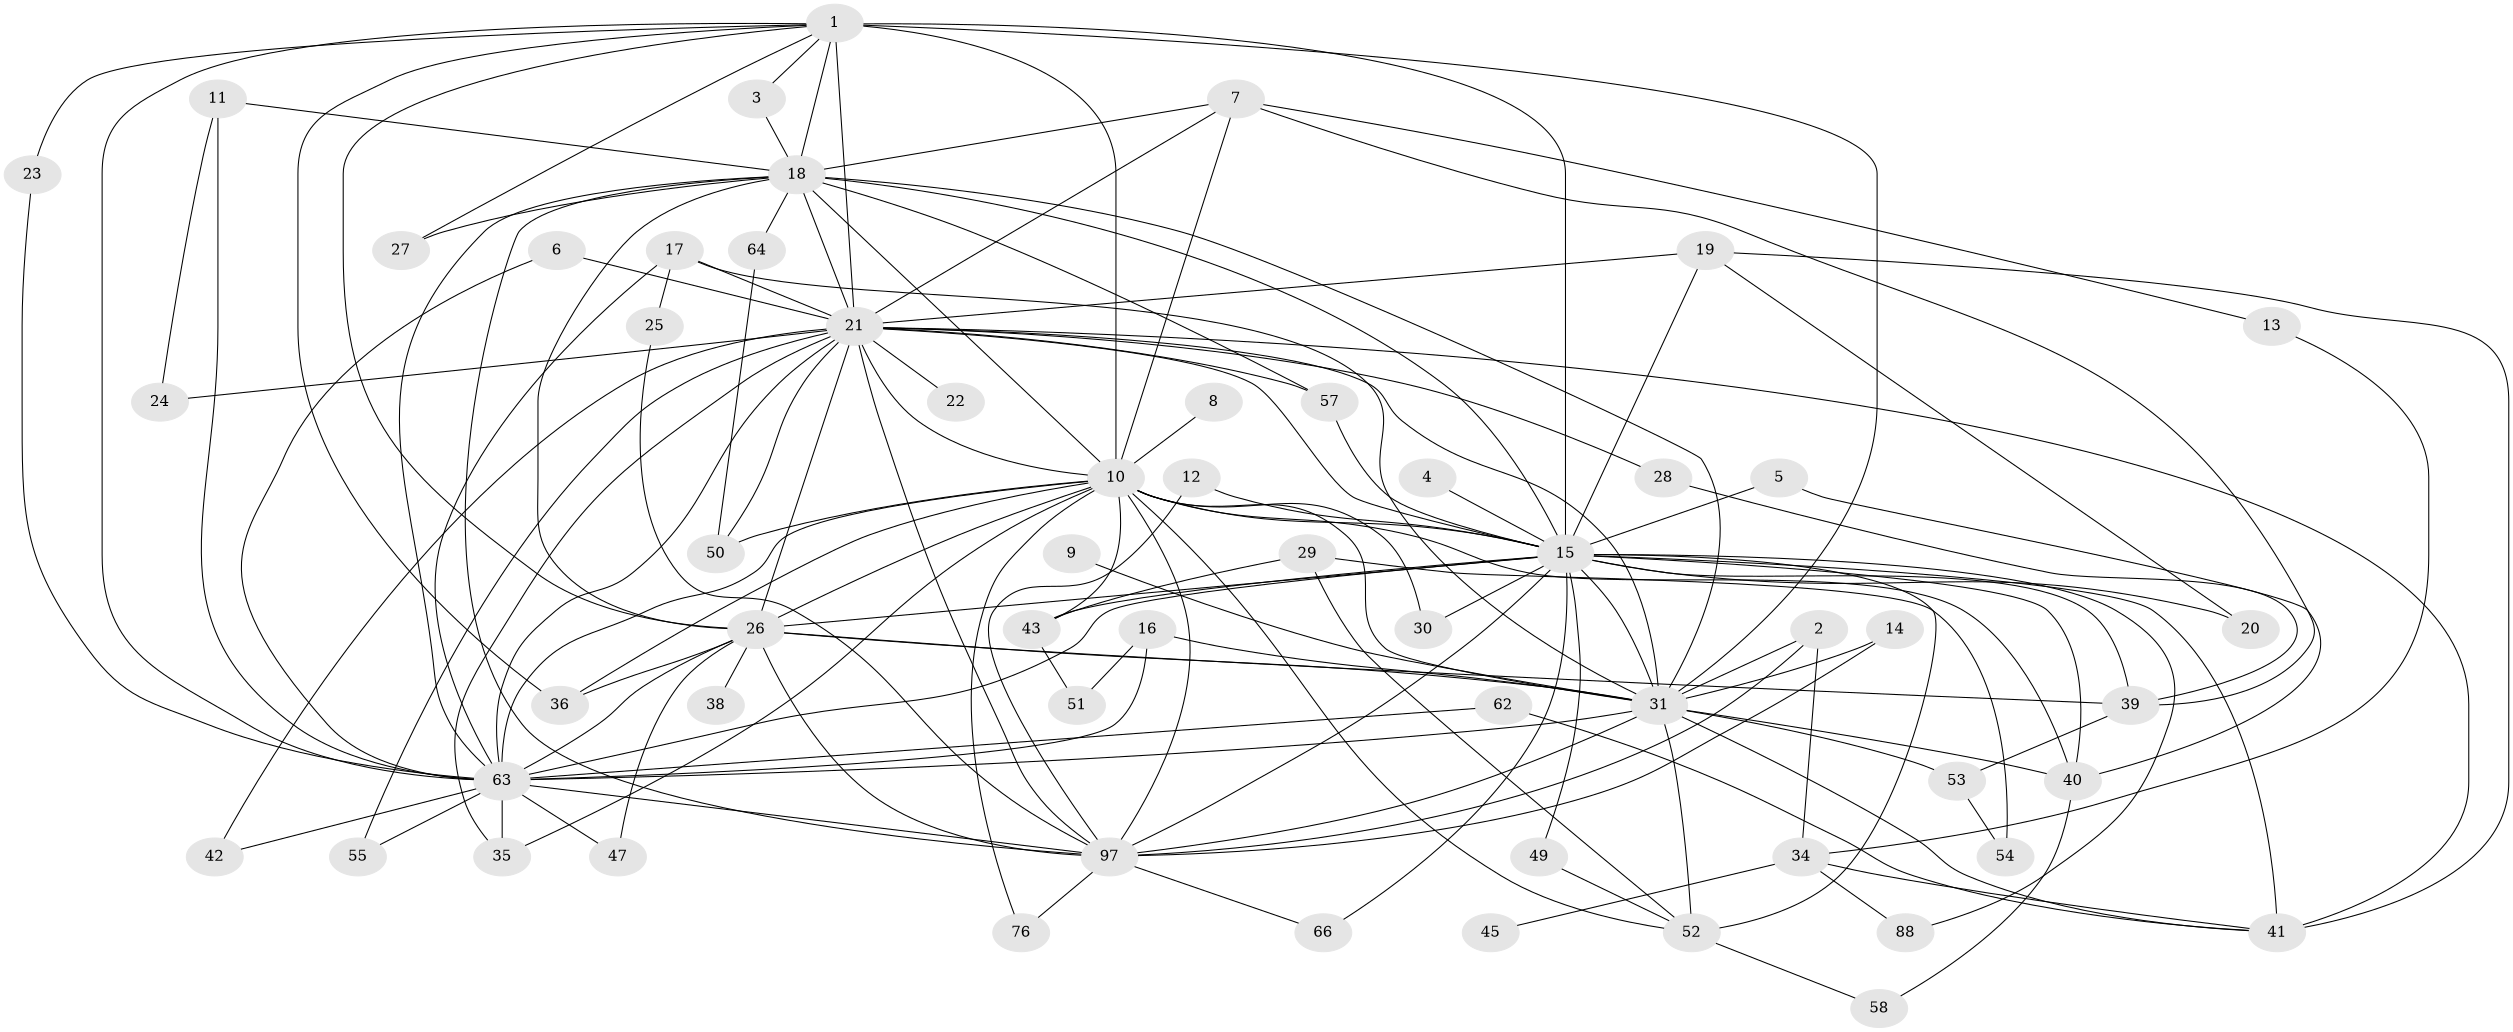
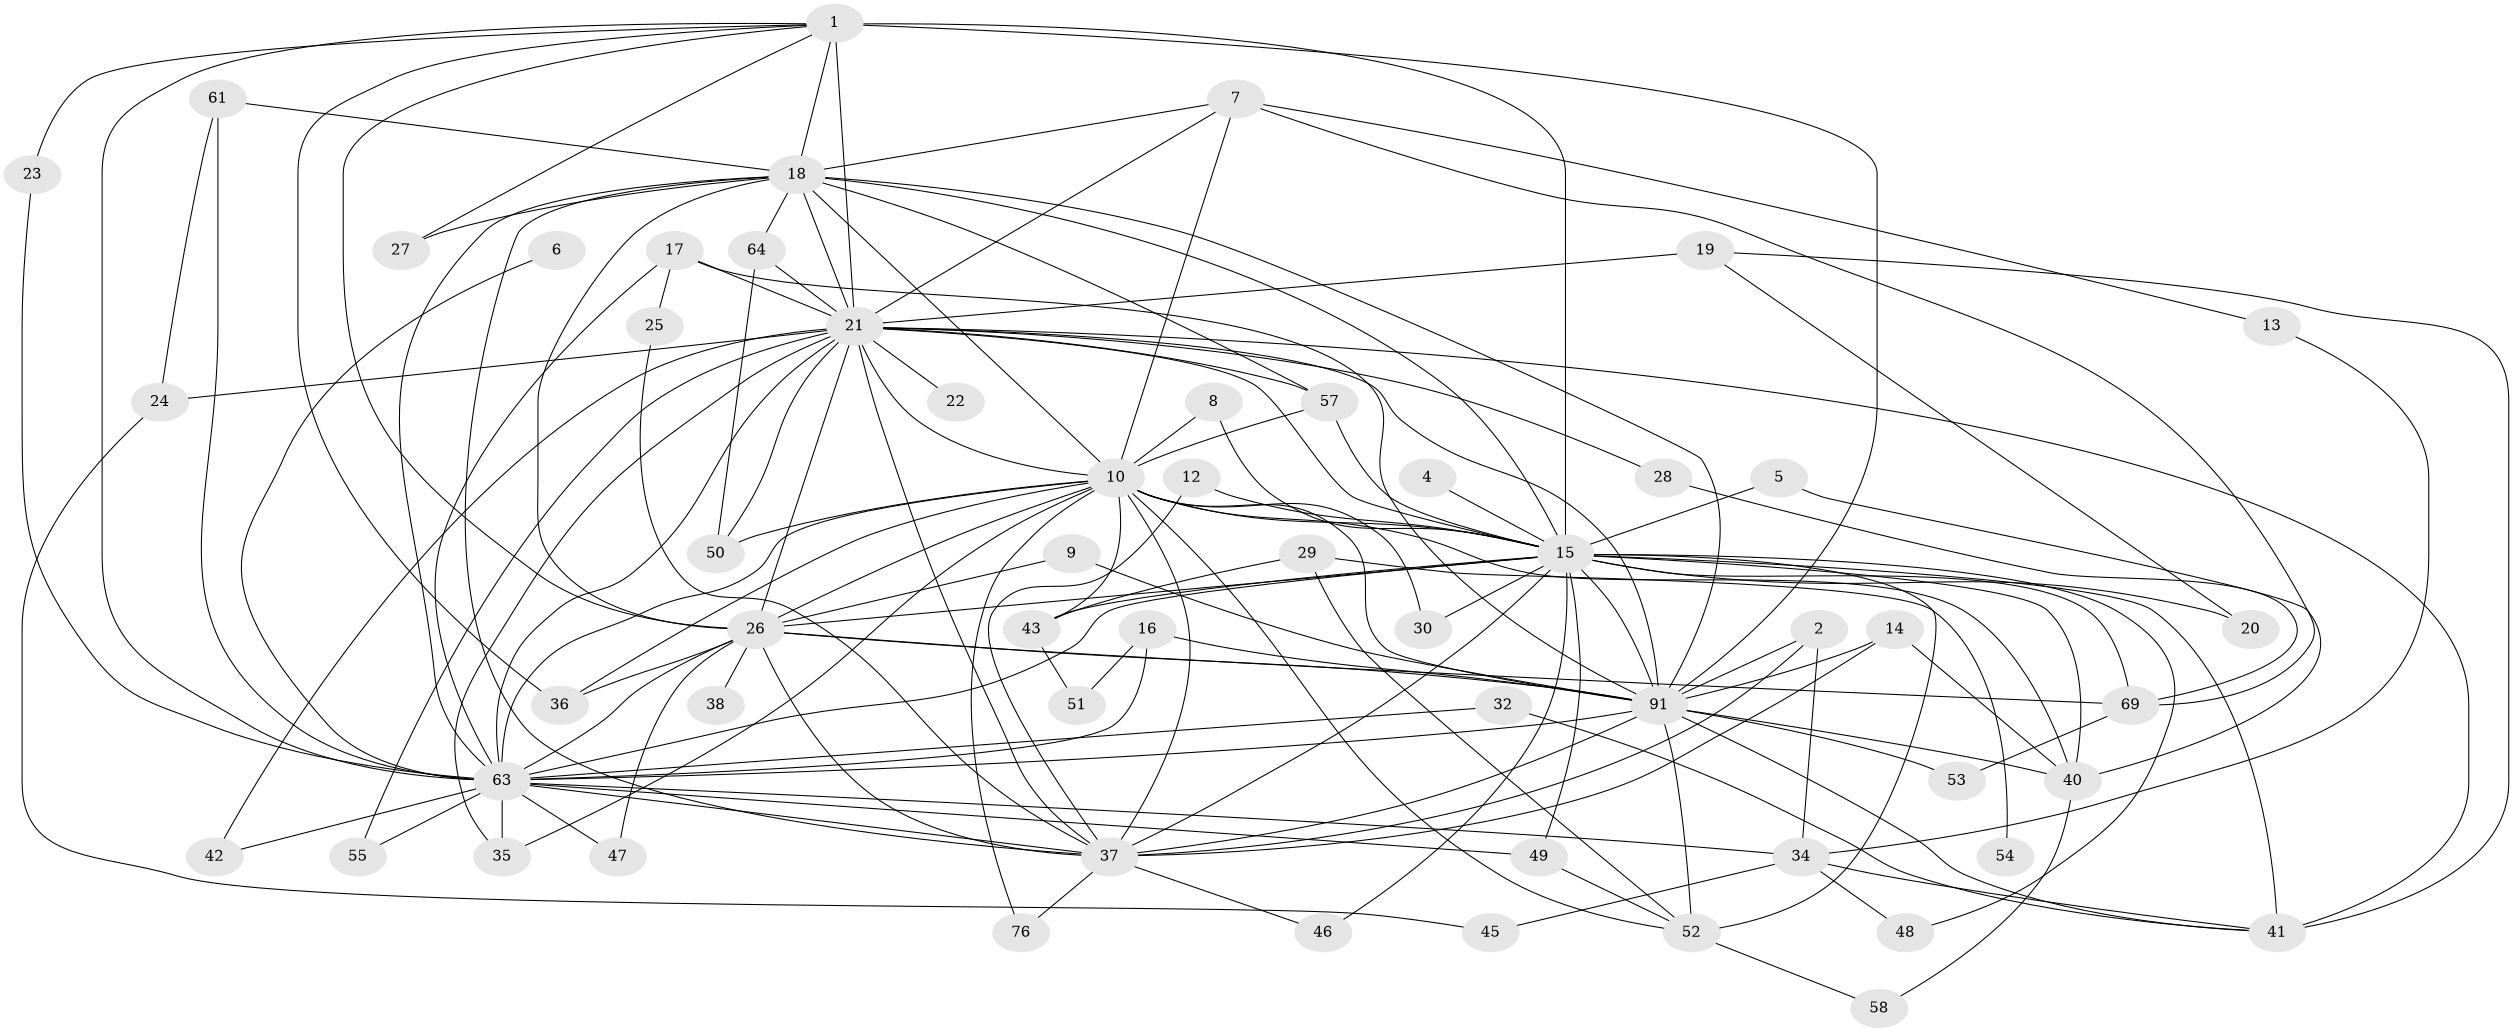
node "11": label "11" -> "61"
node "3": removed
edge "1" -- "10": now "57" -- "10"
edge "6" -- "21": now "64" -- "21"
edge "19" -- "15": now "8" -- "15"
edge "9" -- "26": added
node "62": label "62" -> "32"
node "31": label "31" -> "91"
edge "14" -- "40": added
node "39": label "39" -> "69"
edge "63" -- "34": added
edge "63" -- "49": added
edge "53" -- "54": removed
node "97": label "97" -> "37"
edge "24" -- "45": added
node "66": label "66" -> "46"
node "88": label "88" -> "48"
